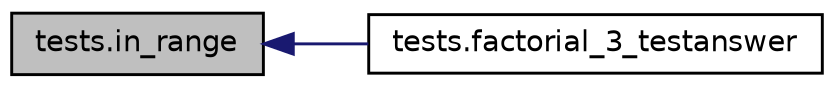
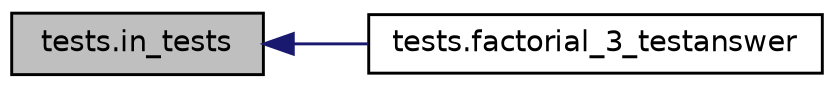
node "tests.in_range": label "tests.in_range" -> "tests.in_tests"
